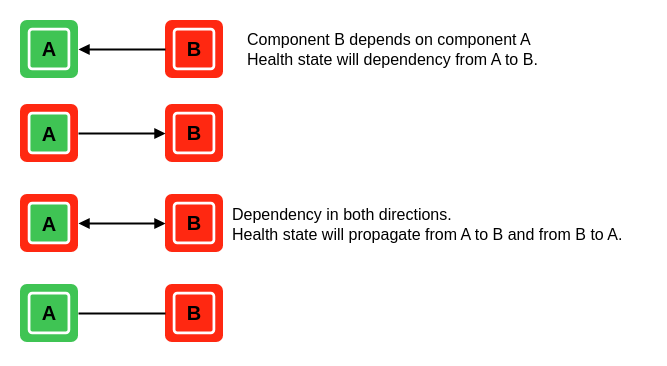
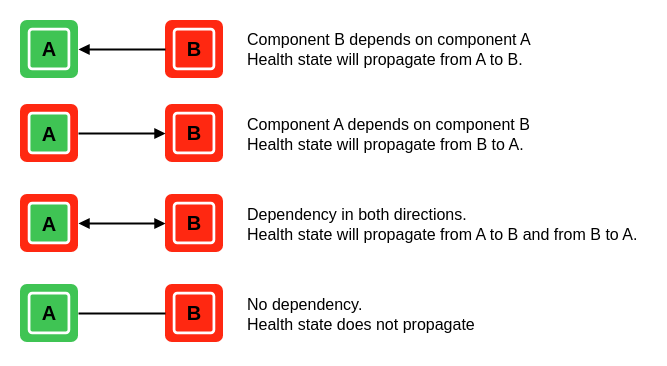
node "Component B depends on component A Health state will dependency from A to B.": label "Component B depends on component A Health state will dependency from A to B." -> "Component B depends on component A Health state will propagate from A to B."
node "Component A depends on component B Health state will propagate from B to A.": added
node "Dependency in both directions. Health state will propagate from A to B and from B to A.": moved (431, 225) -> (446, 225)
node "No dependency. Health state does not propagate": added
